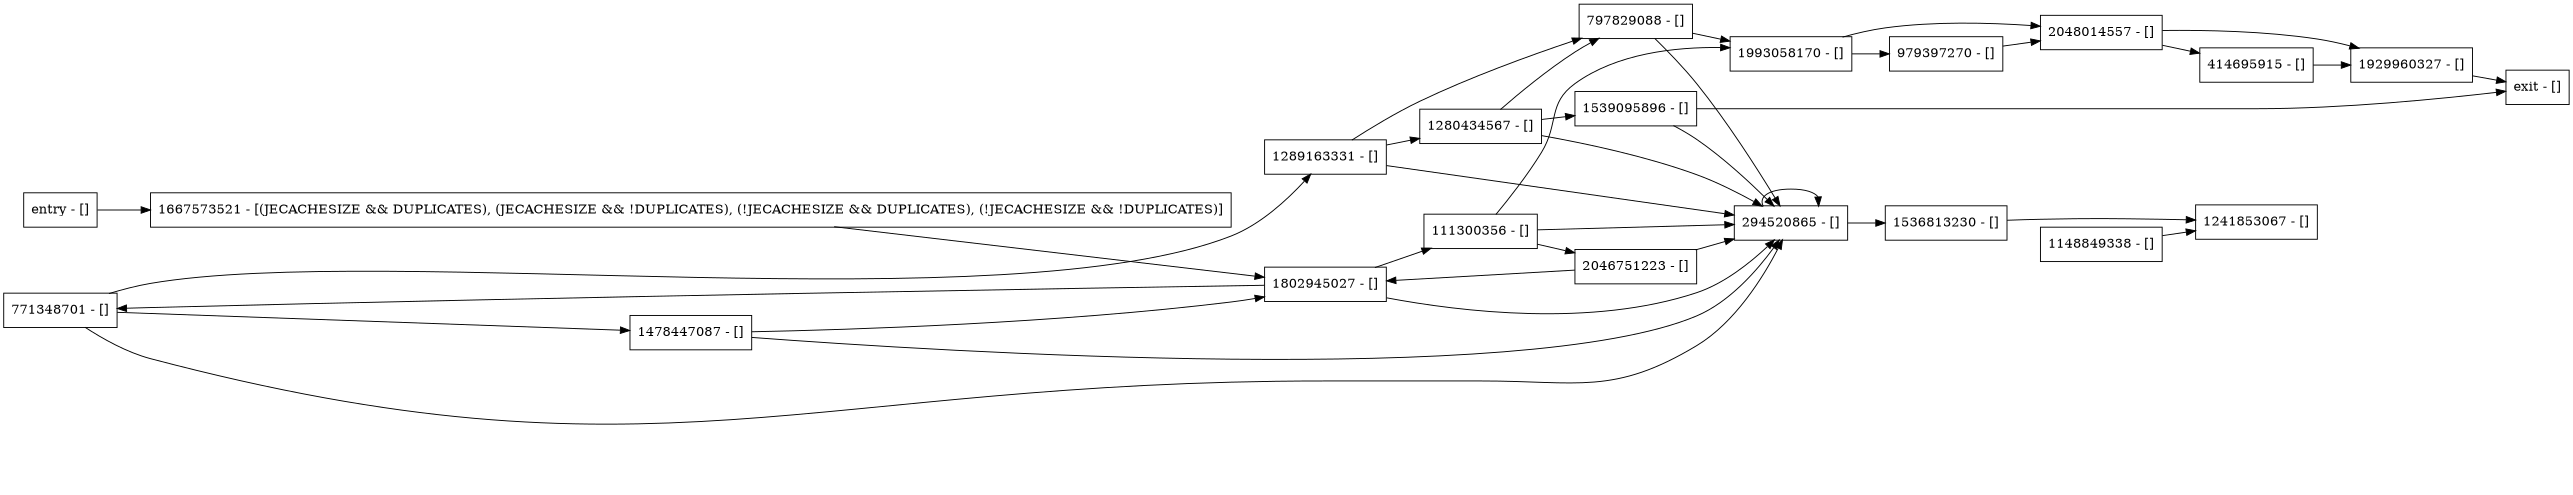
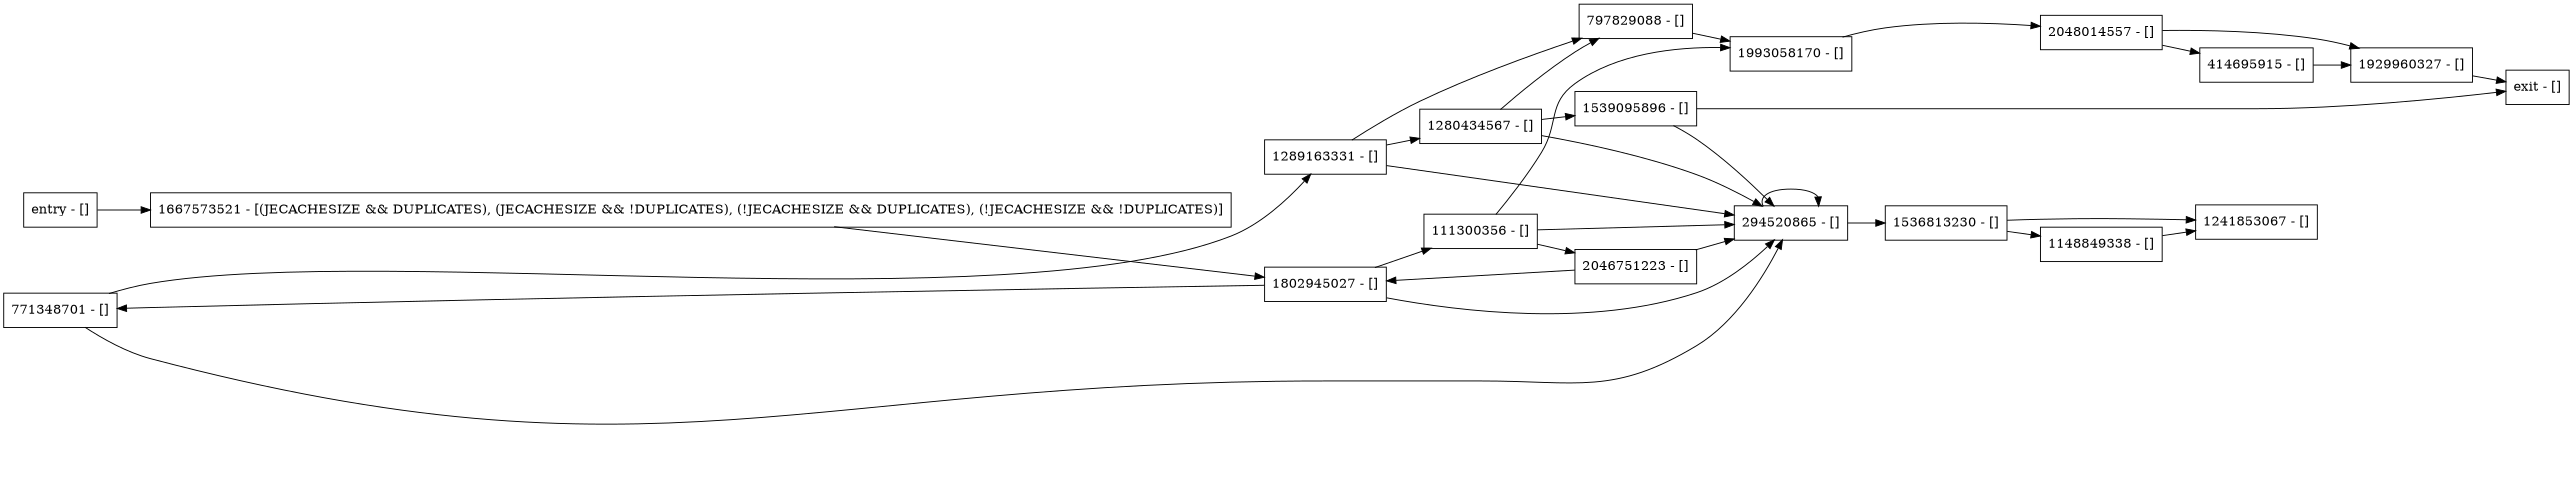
node "979397270 - []": removed
edge "797829088 - []" -> "294520865 - []": removed
edge "1536813230 - []" -> "1148849338 - []": added
node "1478447087 - []": removed
